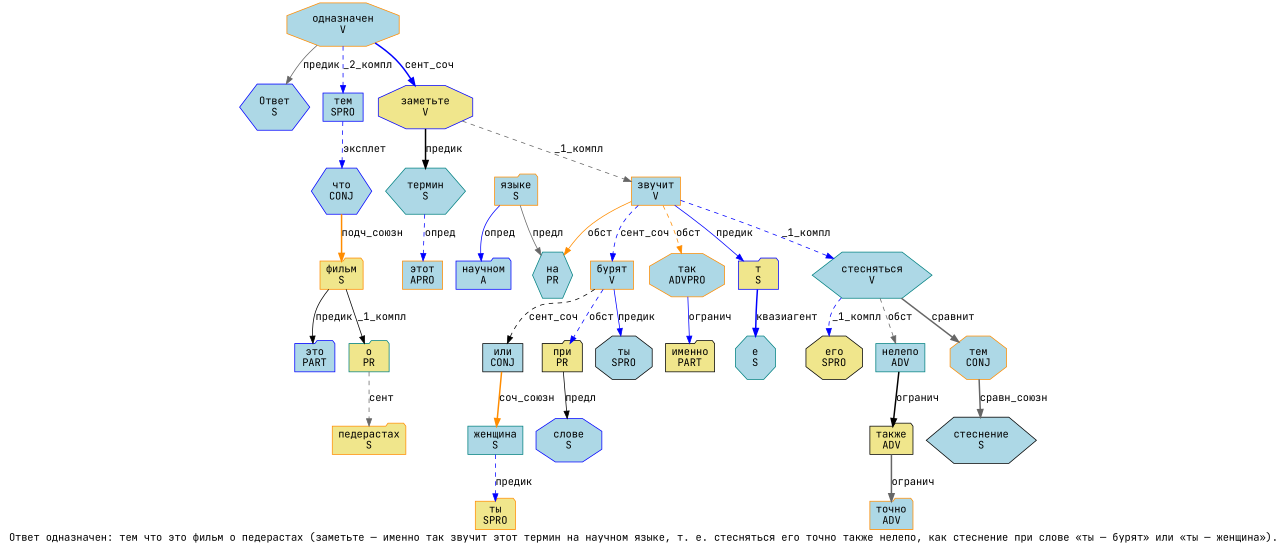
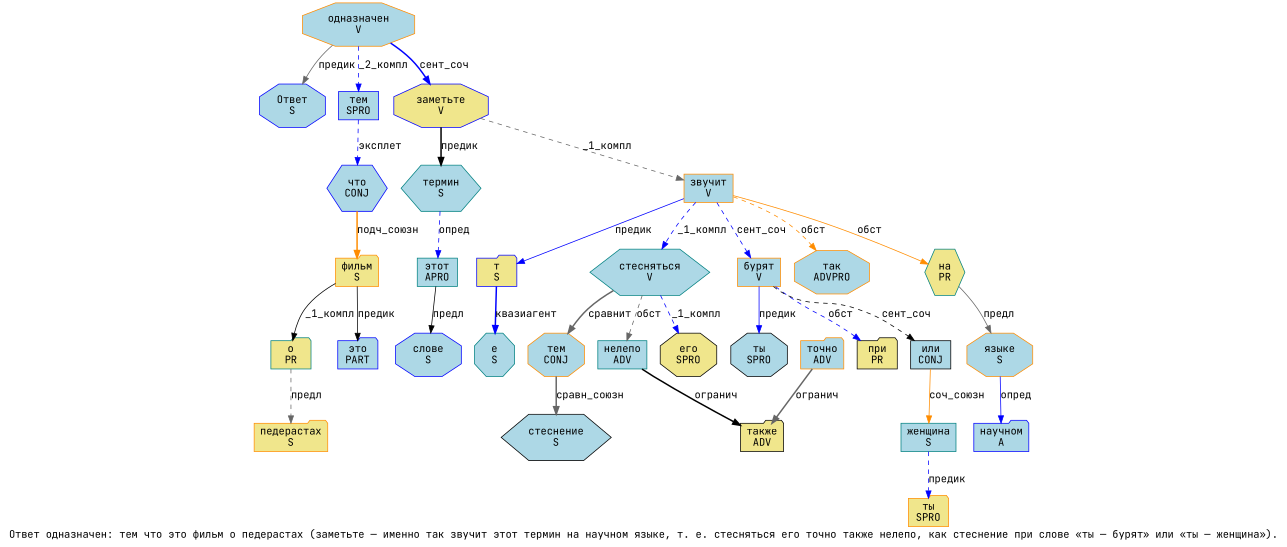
node "Ответ S": shape hexagon -> octagon
node "языке S": shape folder -> octagon
edge "языке S" -> "на PR": reversed
node "этот APRO": color darkorange -> teal
node "на PR": fillcolor lightblue -> khaki
node "именно PART": removed
edge "при PR" -> "слове S": now "этот APRO" -> "слове S"
edge "или CONJ" -> "женщина S": style bold -> solid
edge "о PR" -> "педерастах S": label "сент" -> "предл"
edge "также ADV" -> "точно ADV": reversed
